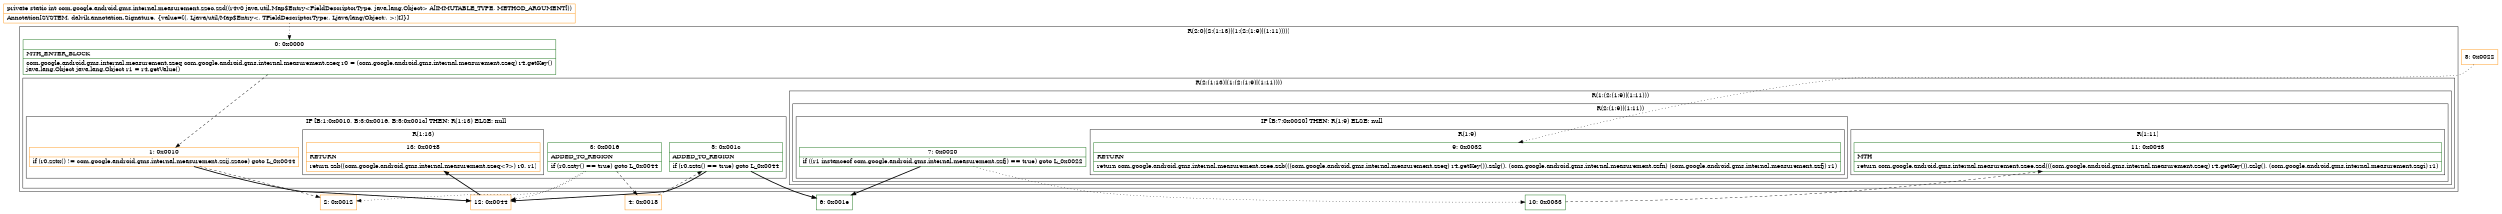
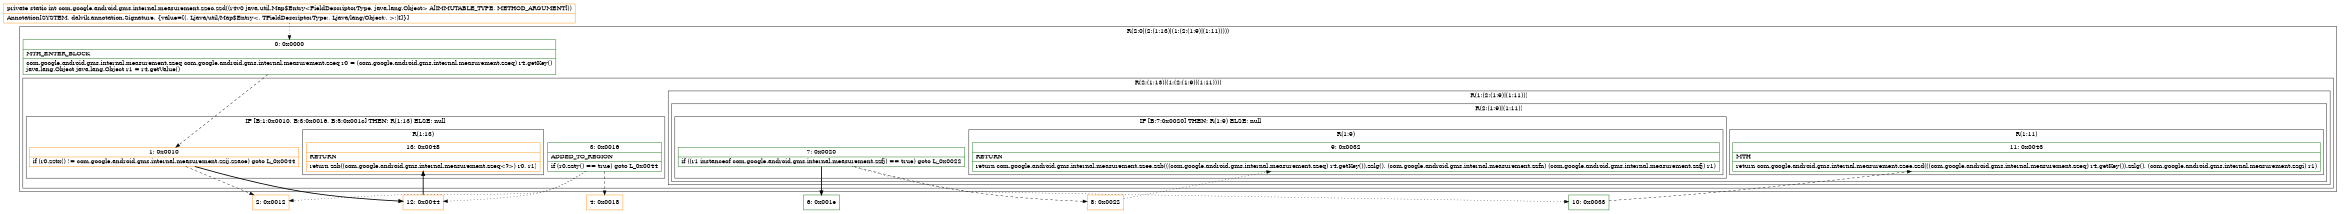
node "5: 0x001c": removed
edge "7: 0x0020" -> "8: 0x0022": added
